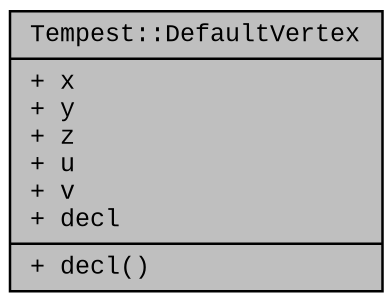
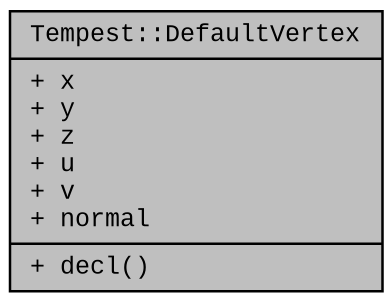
node "Tempest::DefaultVertex": text "+ decl" -> "+ normal"
